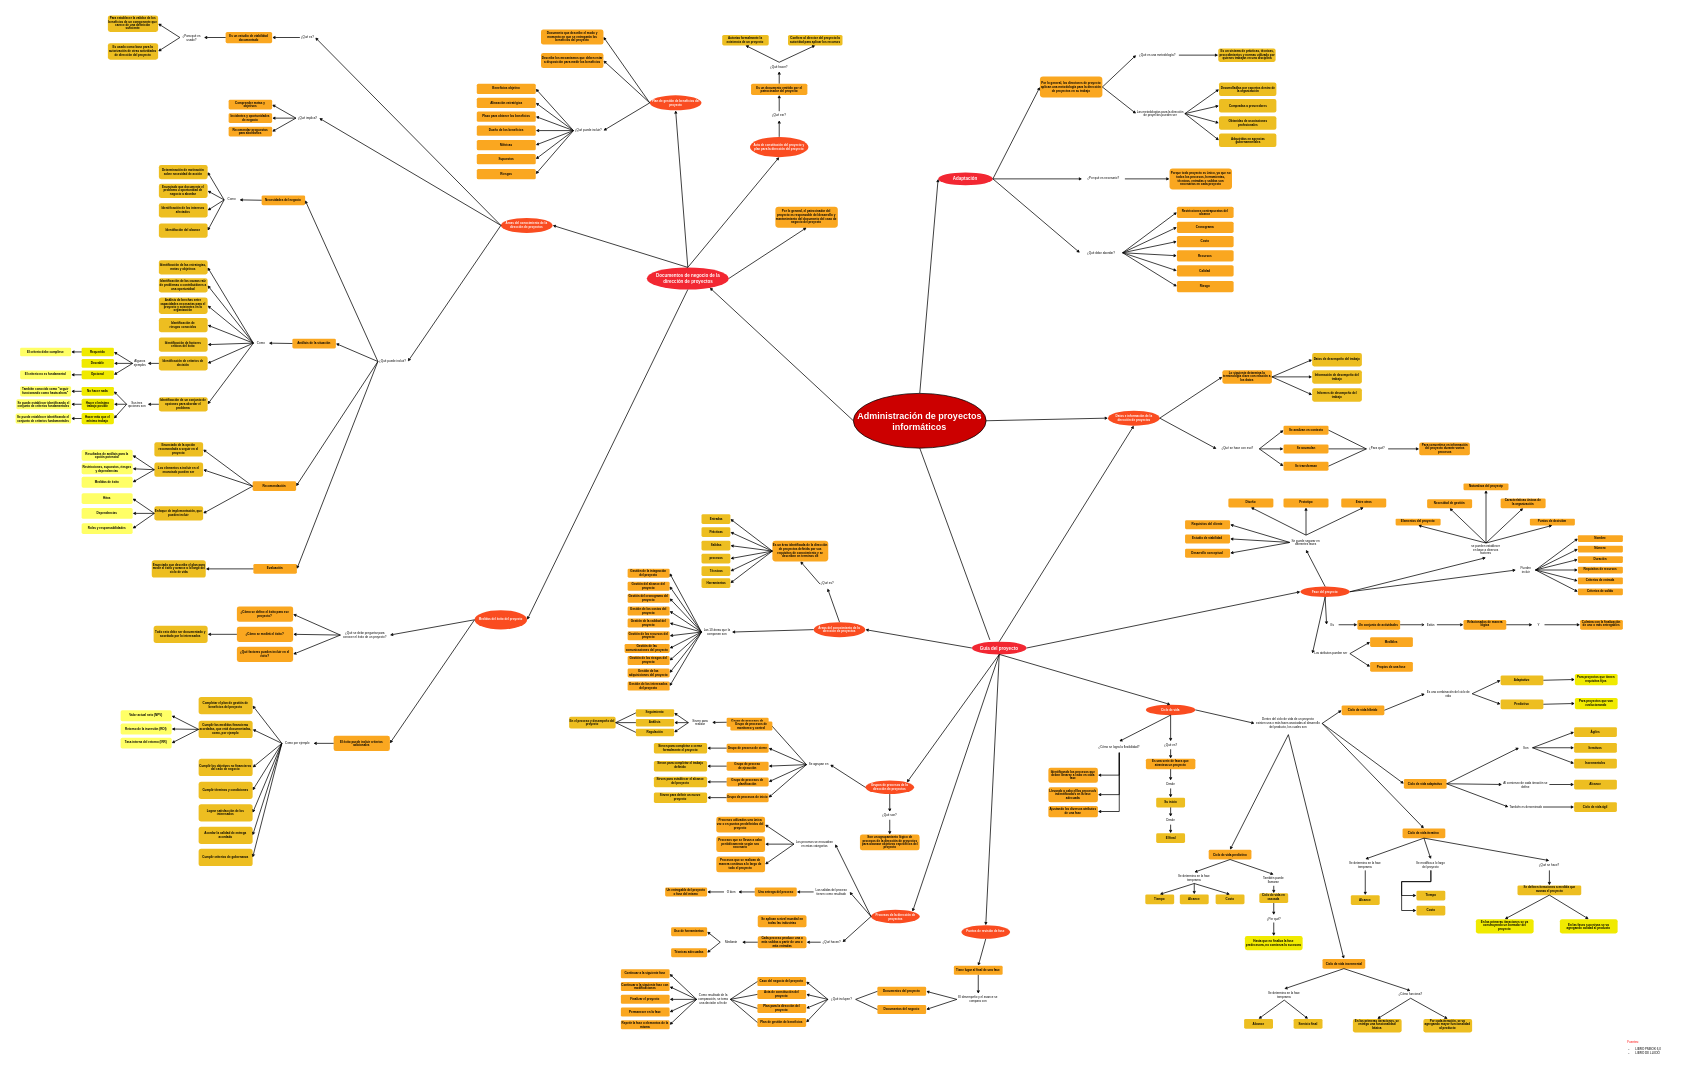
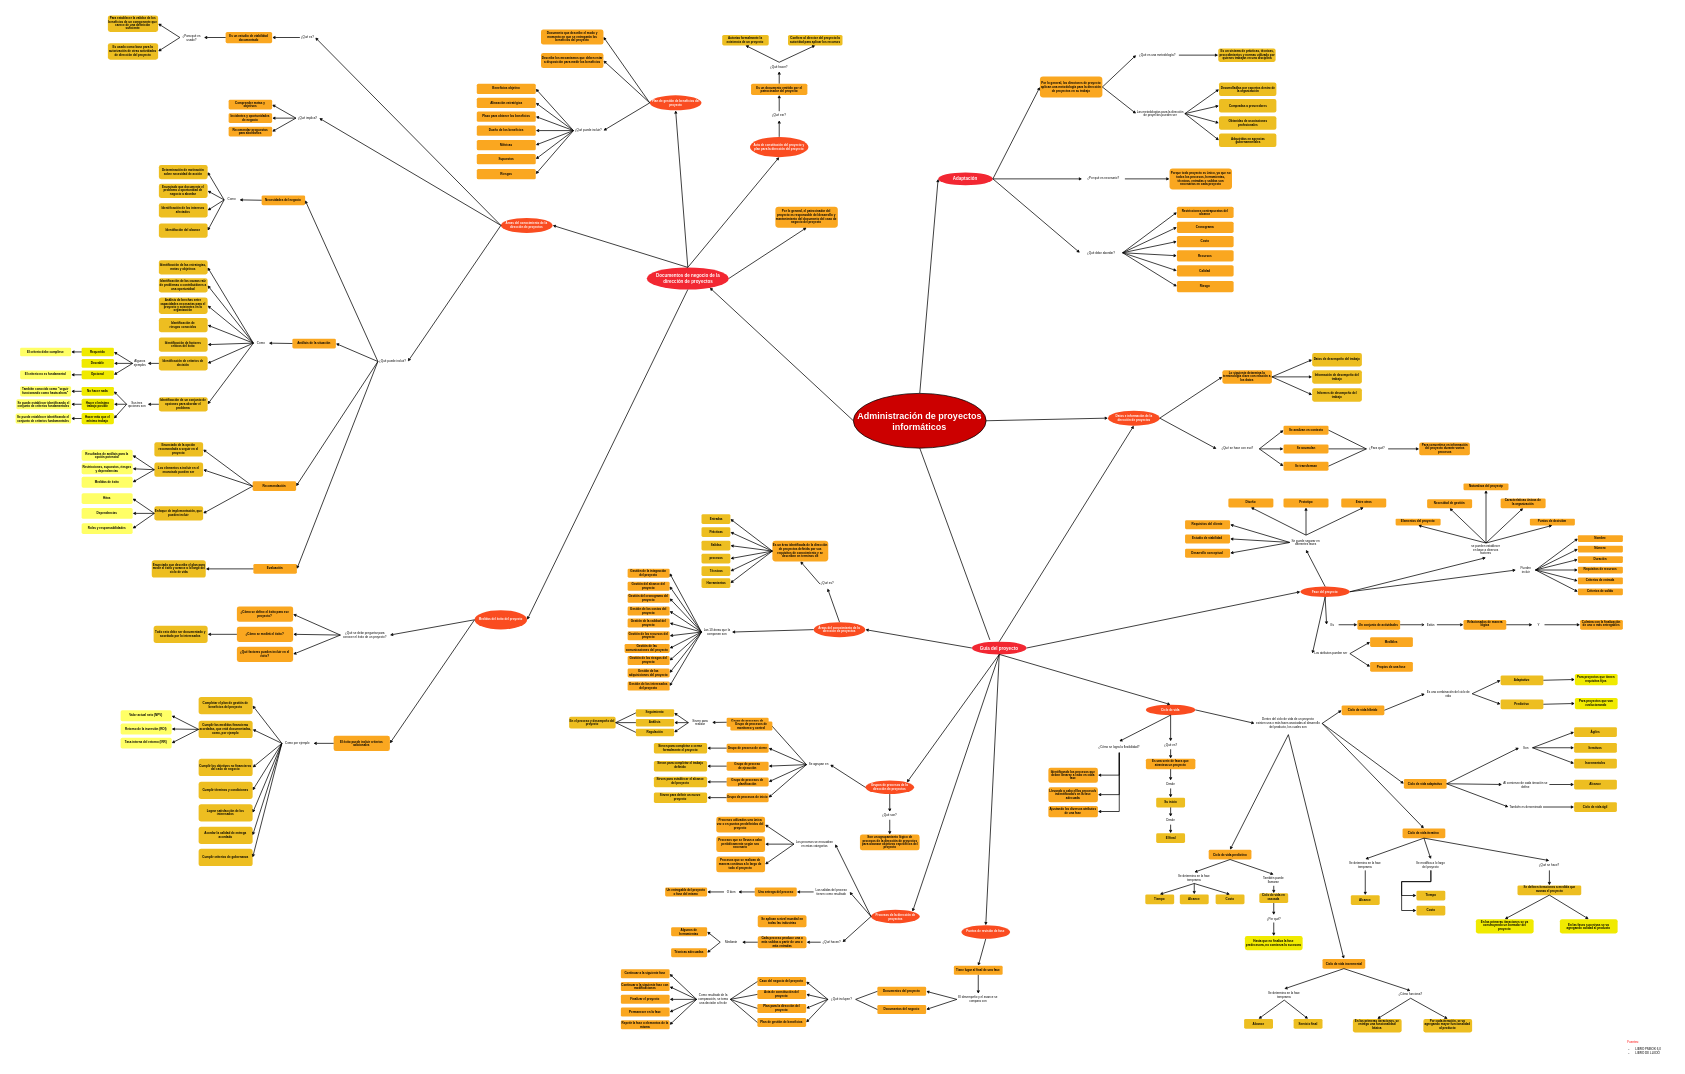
node "Uso de herramientas": label "Uso de herramientas" -> "Algunos de herramientas"
